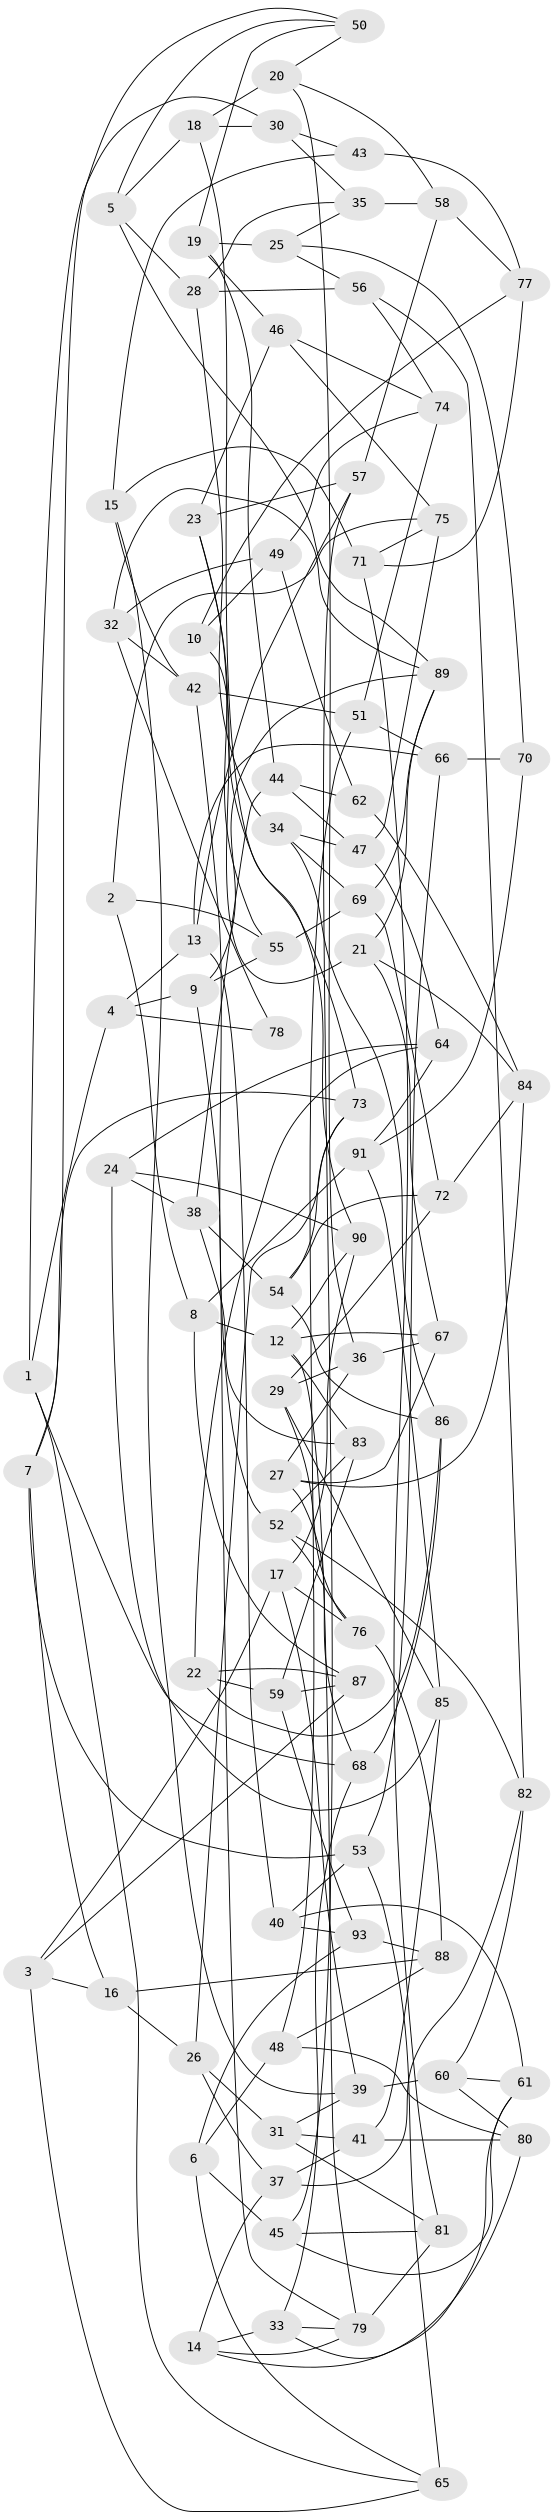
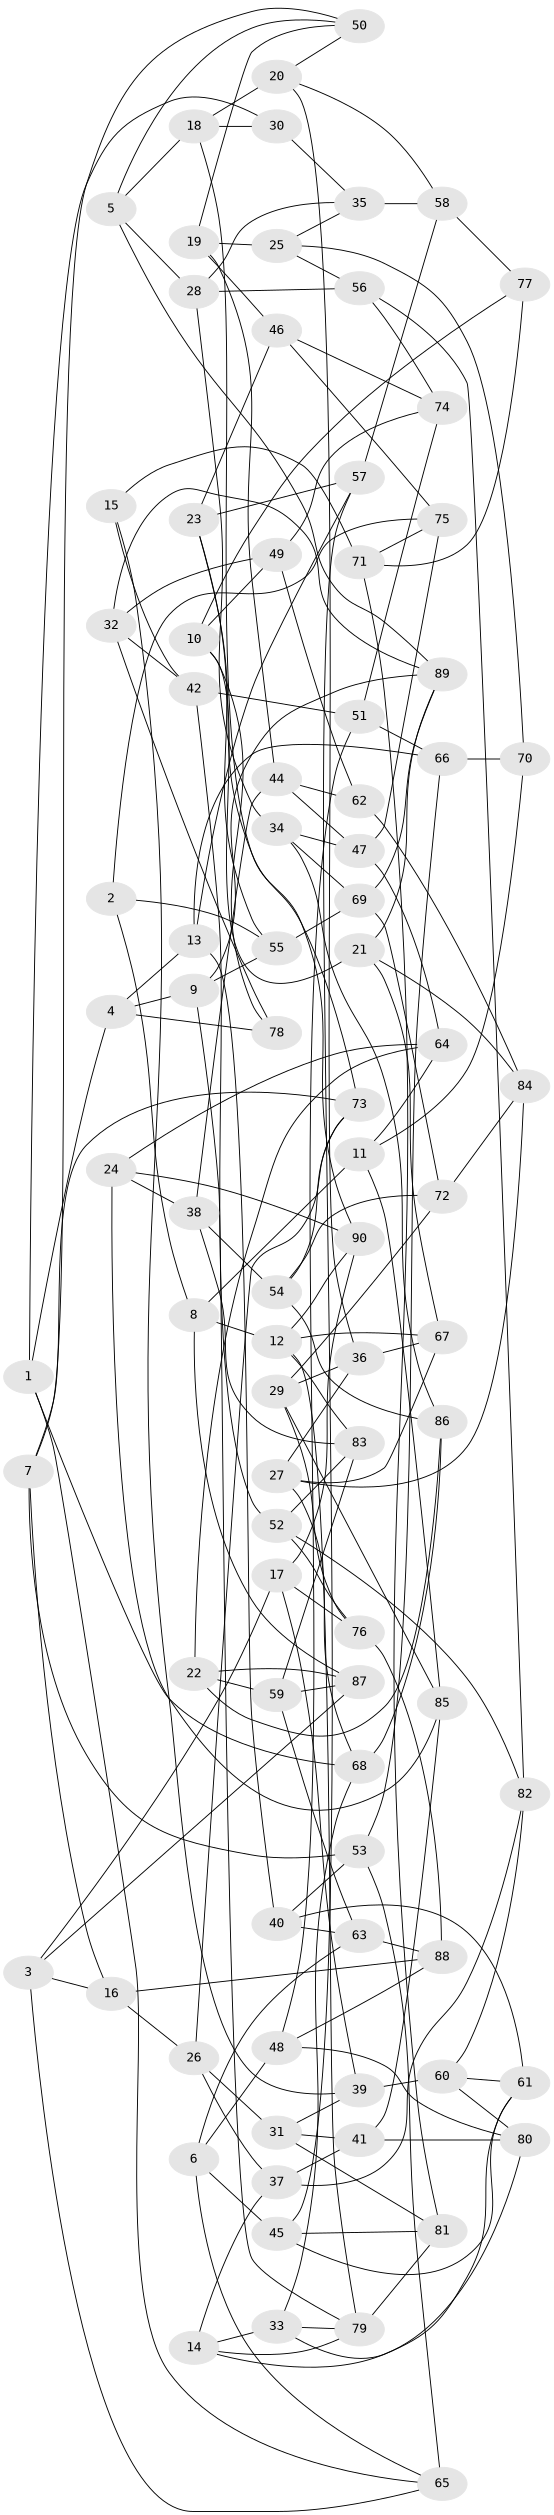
node "43": removed
edge "10" -- "78": added
node "91": label "91" -> "11"
node "93": label "93" -> "63"
